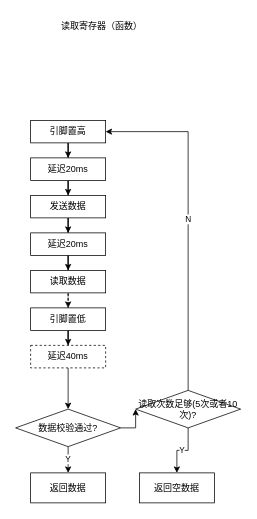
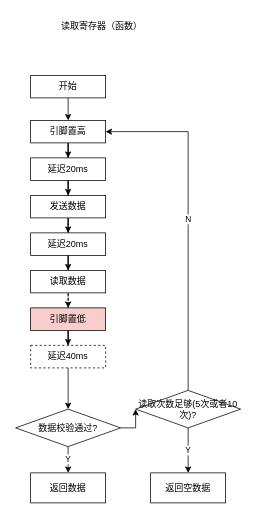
node "开始": added
edge "开始" -> "引脚置高": added
node "引脚置低": fillcolor #ffffff -> #f8cecc
node "返回空数据": moved (177, 488) -> (188, 488)
